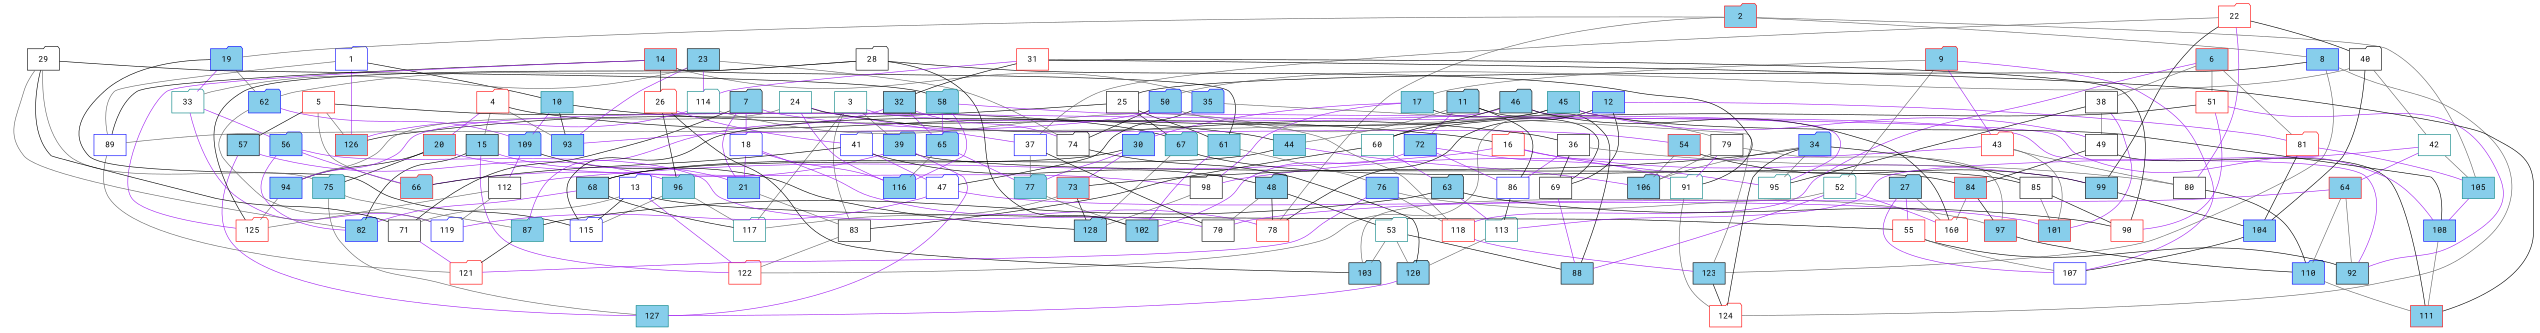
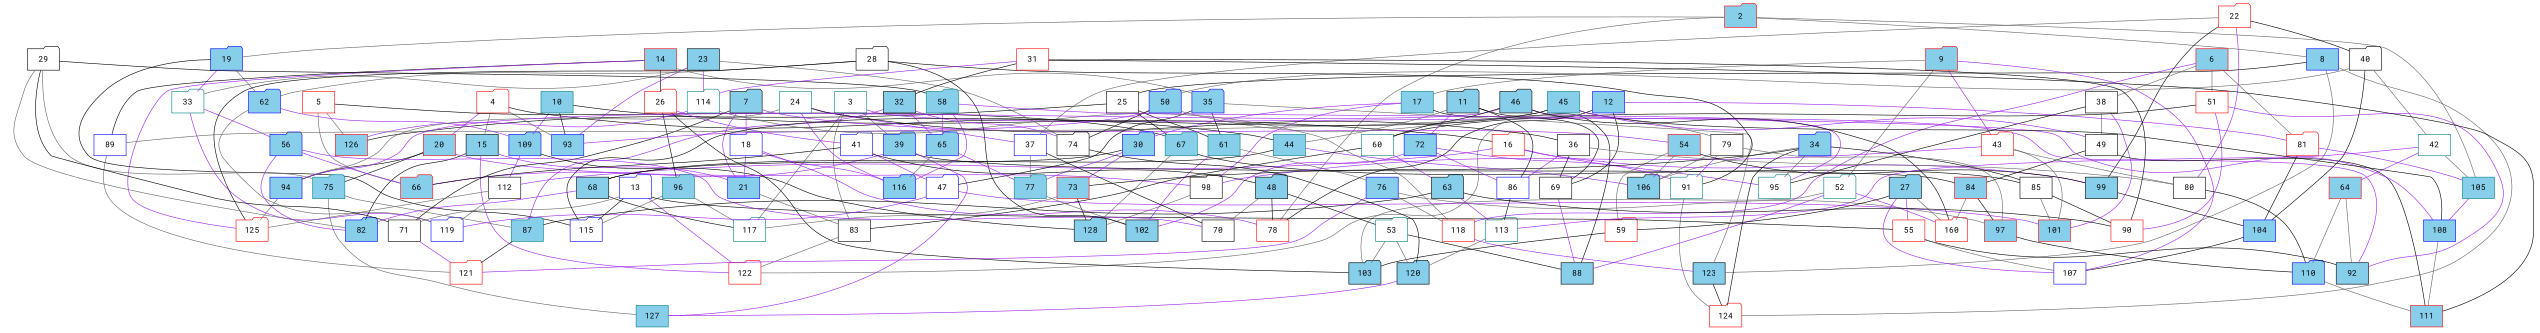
node "1": removed
edge "14" -- "61": now "35" -- "61"
node "57": removed
edge "64" -- "70": removed
node "59": added
